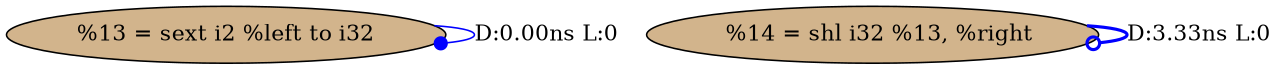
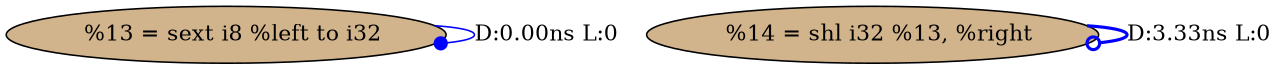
node "%13 = sext i2 %left to i32": label "%13 = sext i2 %left to i32" -> "%13 = sext i8 %left to i32"
